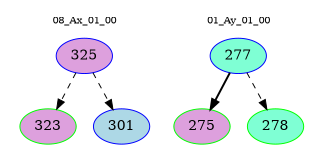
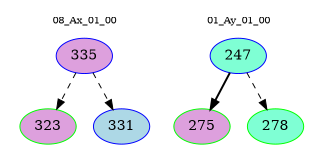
node "325": label "325" -> "335"
node "277": label "277" -> "247"
node "301": label "301" -> "331"
